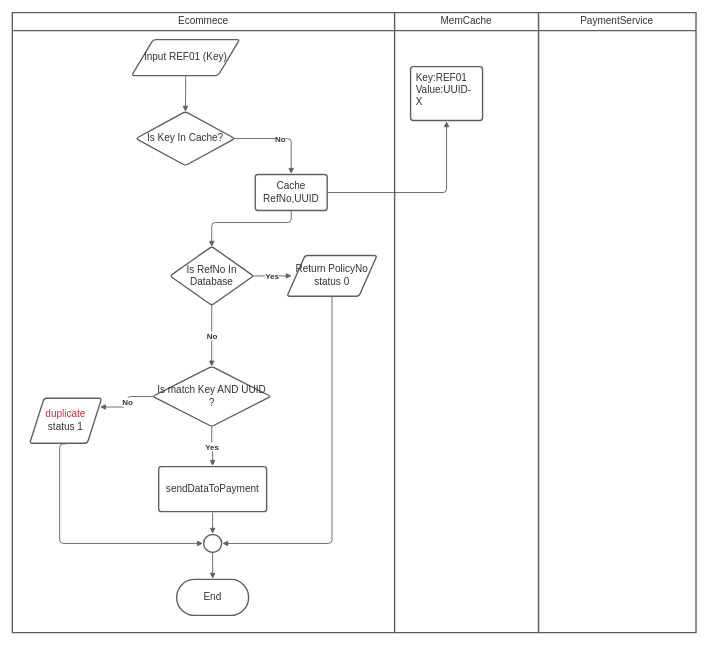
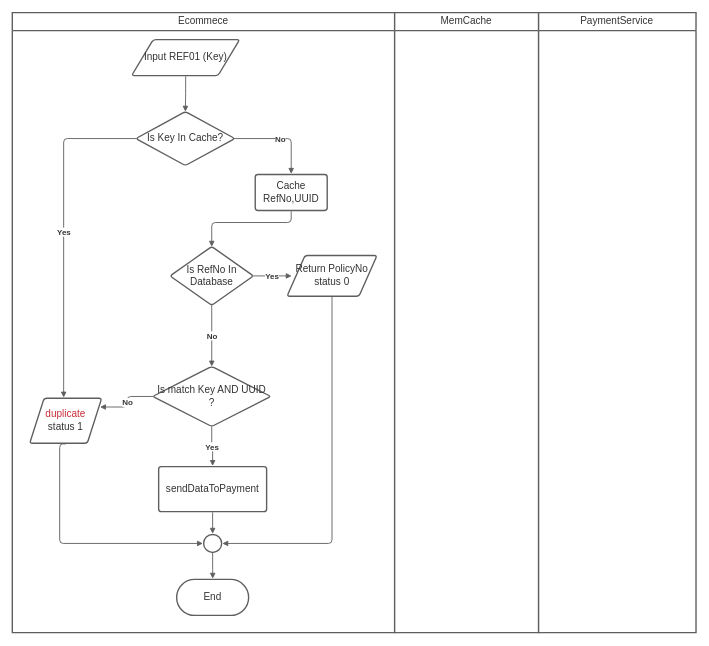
node "Key:REF01 Value:UUID-X": removed
edge "Cache RefNo,UUID" -> "Key:REF01 Value:UUID-X": removed
edge "Is Key In Cache?" -> "duplicate status 1": added, label "Yes"
